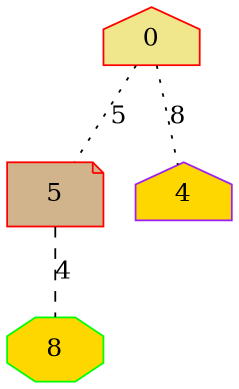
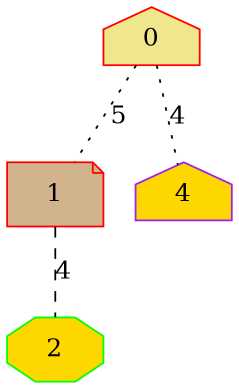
edge "0" -- "4": label "8" -> "4"
node "5": label "5" -> "1"
node "8": label "8" -> "2"
